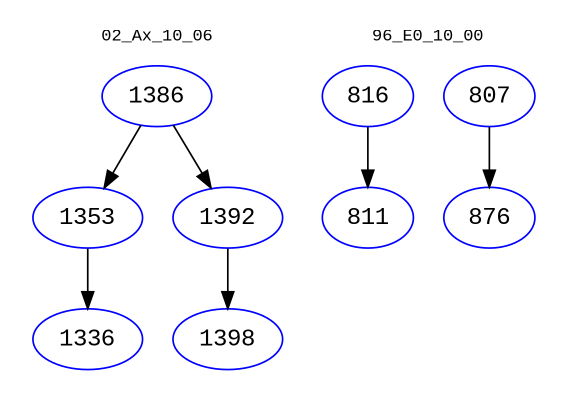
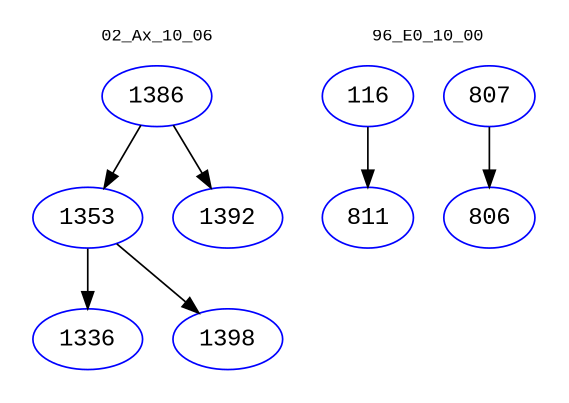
node "816": label "816" -> "116"
node "876": label "876" -> "806"
edge "1392" -> "1398": now "1353" -> "1398"
